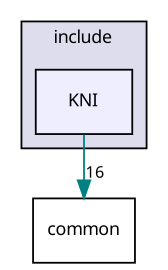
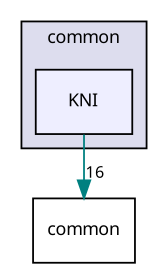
cluster "include": label "include" -> "common"
